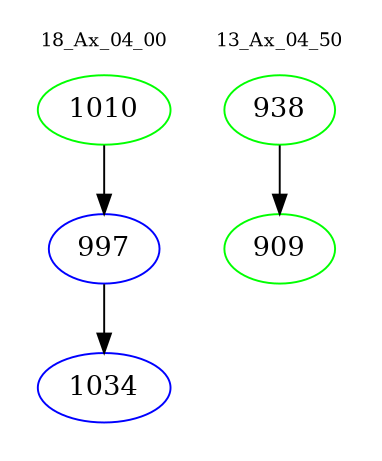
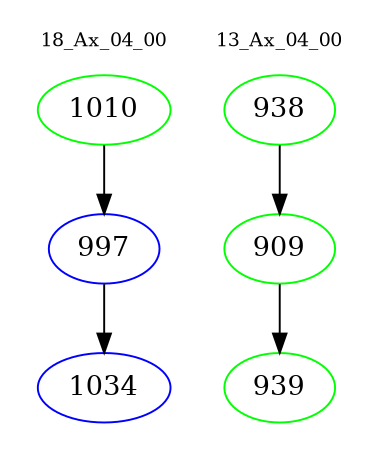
cluster "13_Ax_04_50": label "13_Ax_04_50" -> "13_Ax_04_00"
node "939": added
